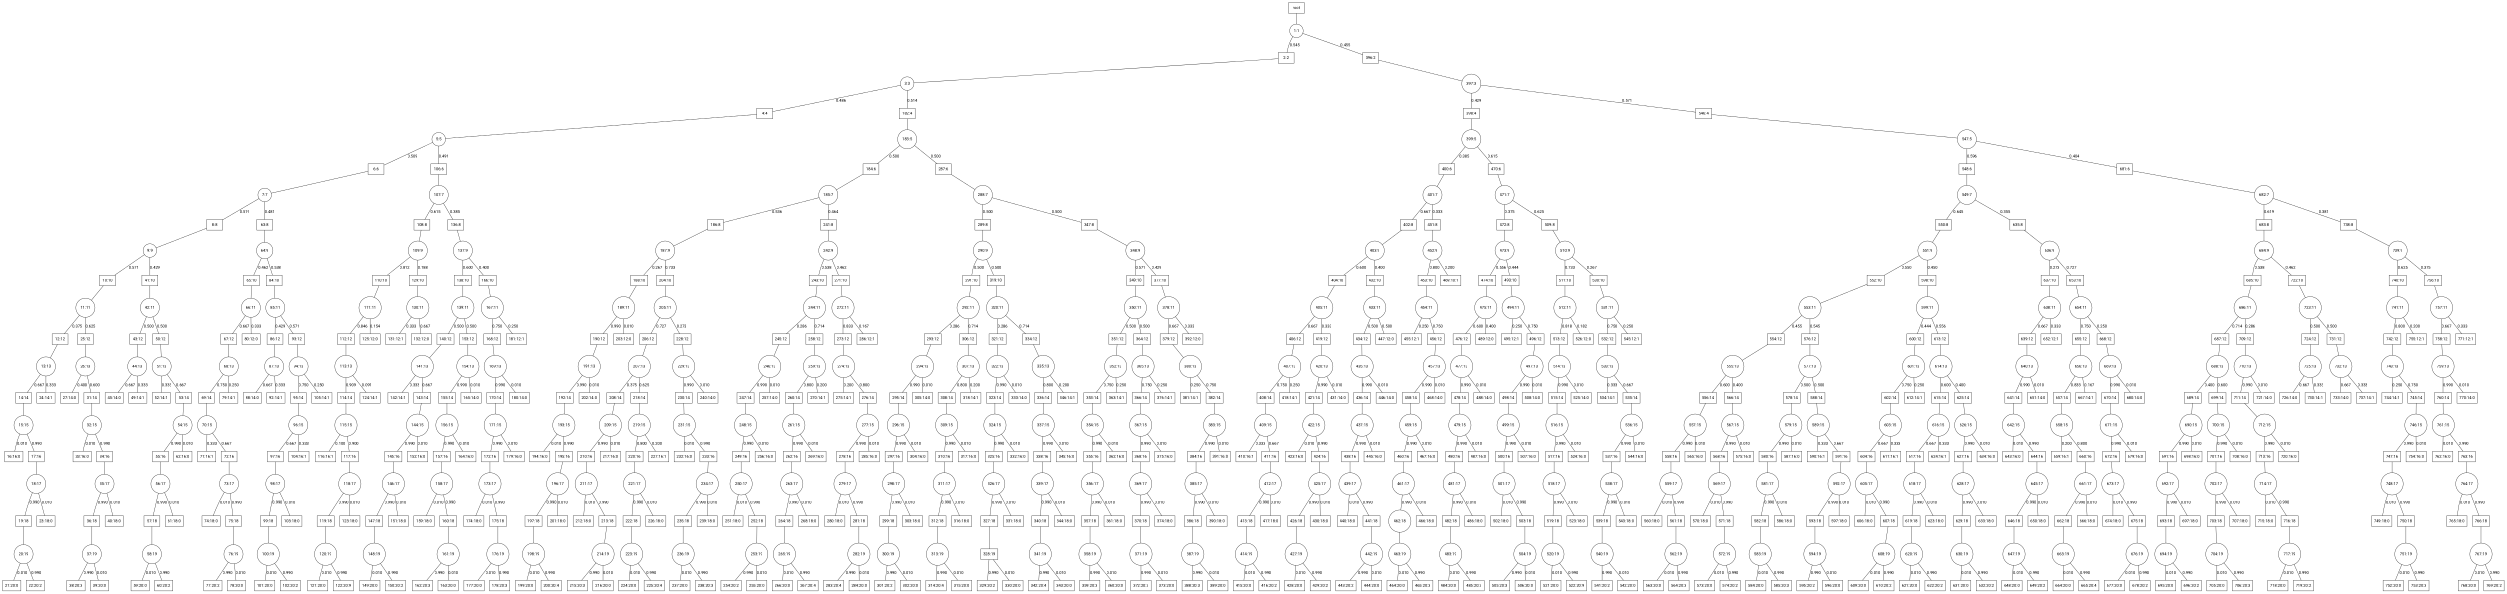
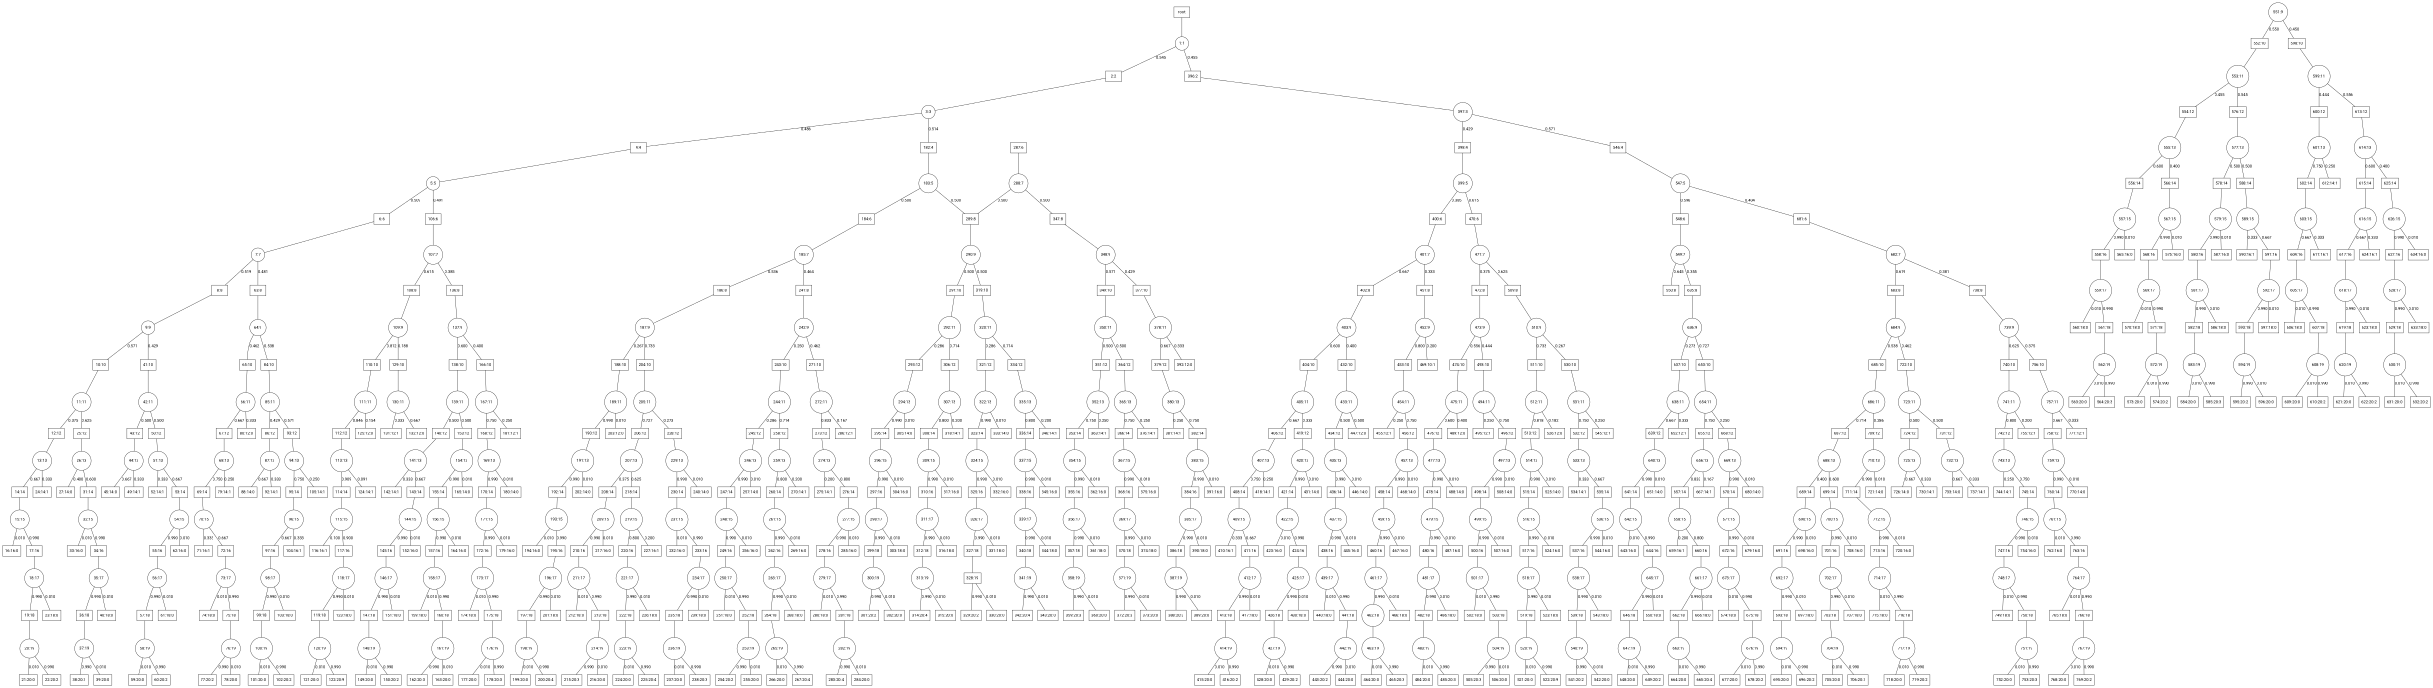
edge "183:5" -- "287:6": now "183:5" -- "289:8"
edge "550:8" -- "551:9": removed
edge "242:9" -- "243:10": label "0.538" -> "0.250"
